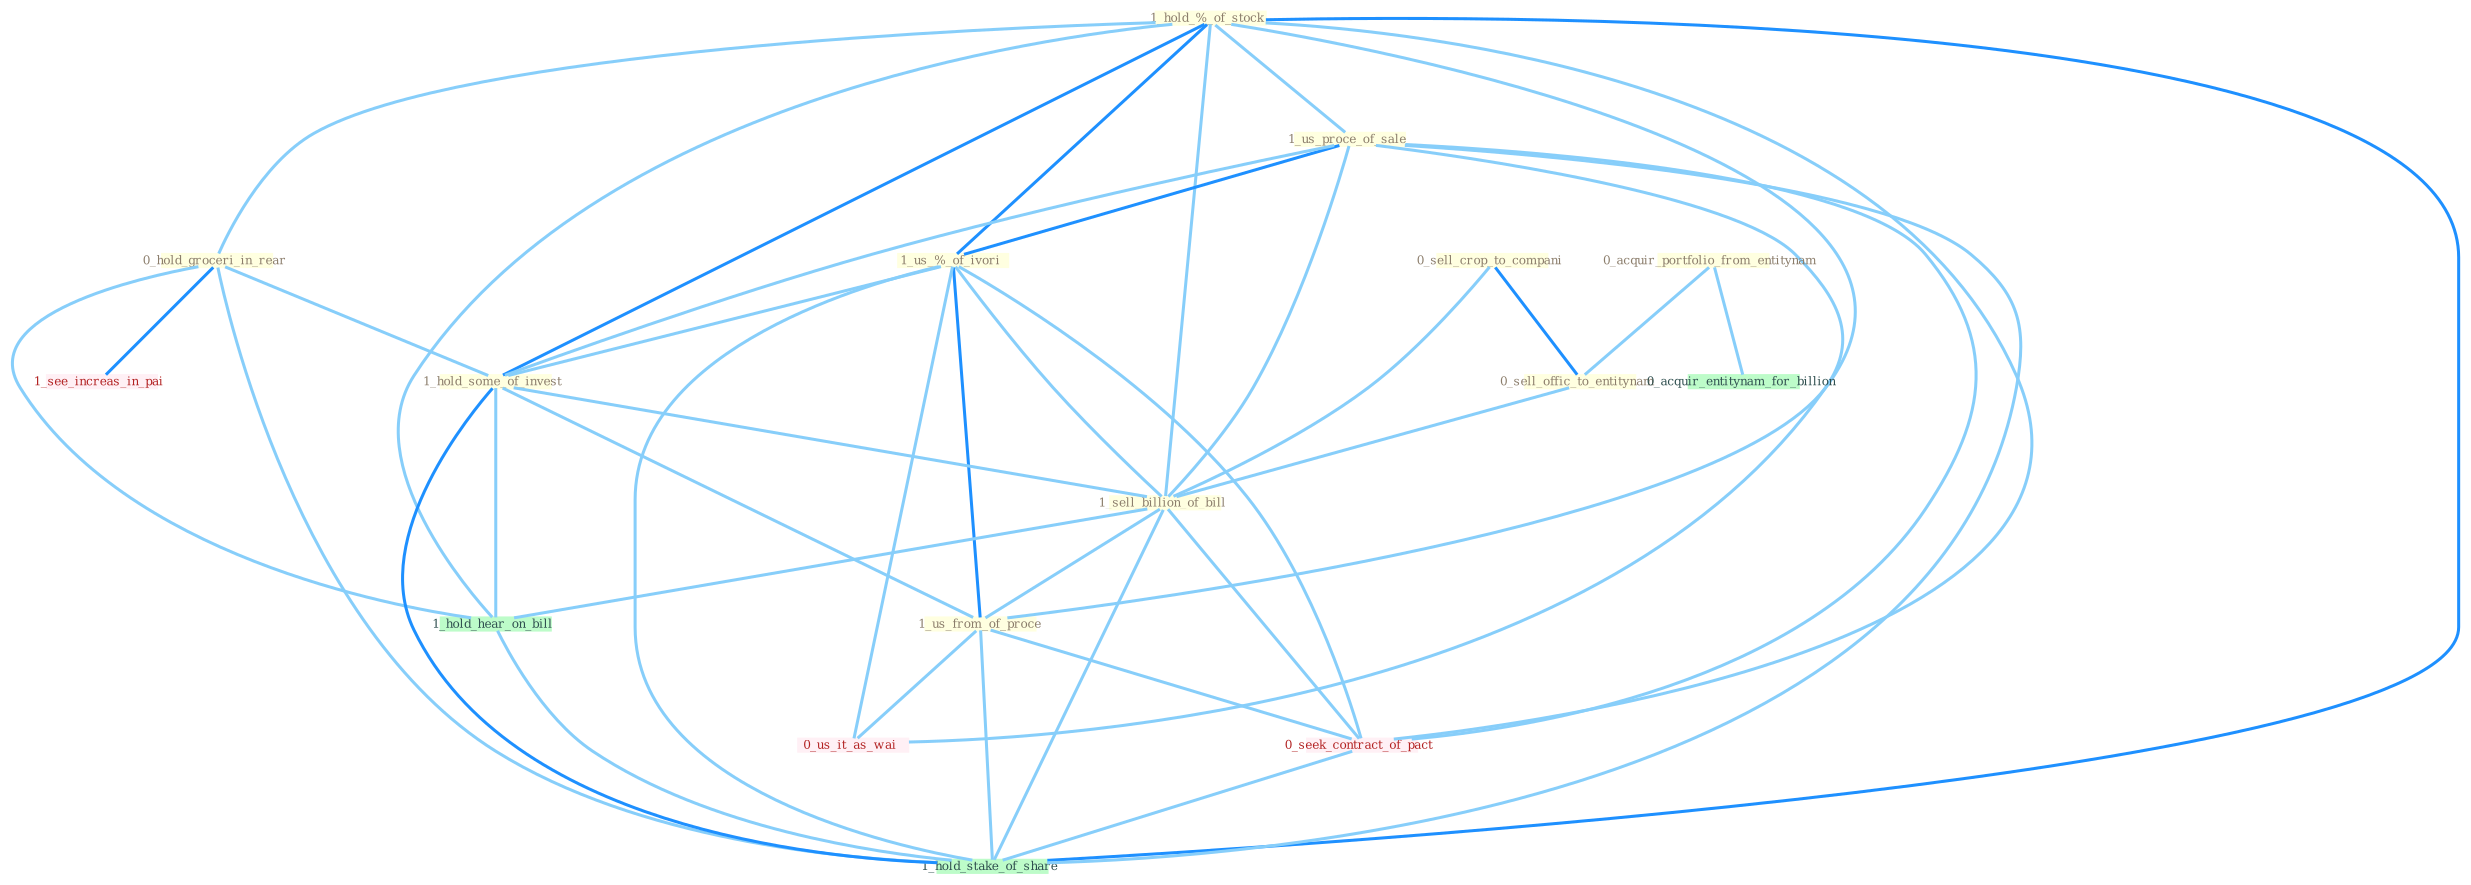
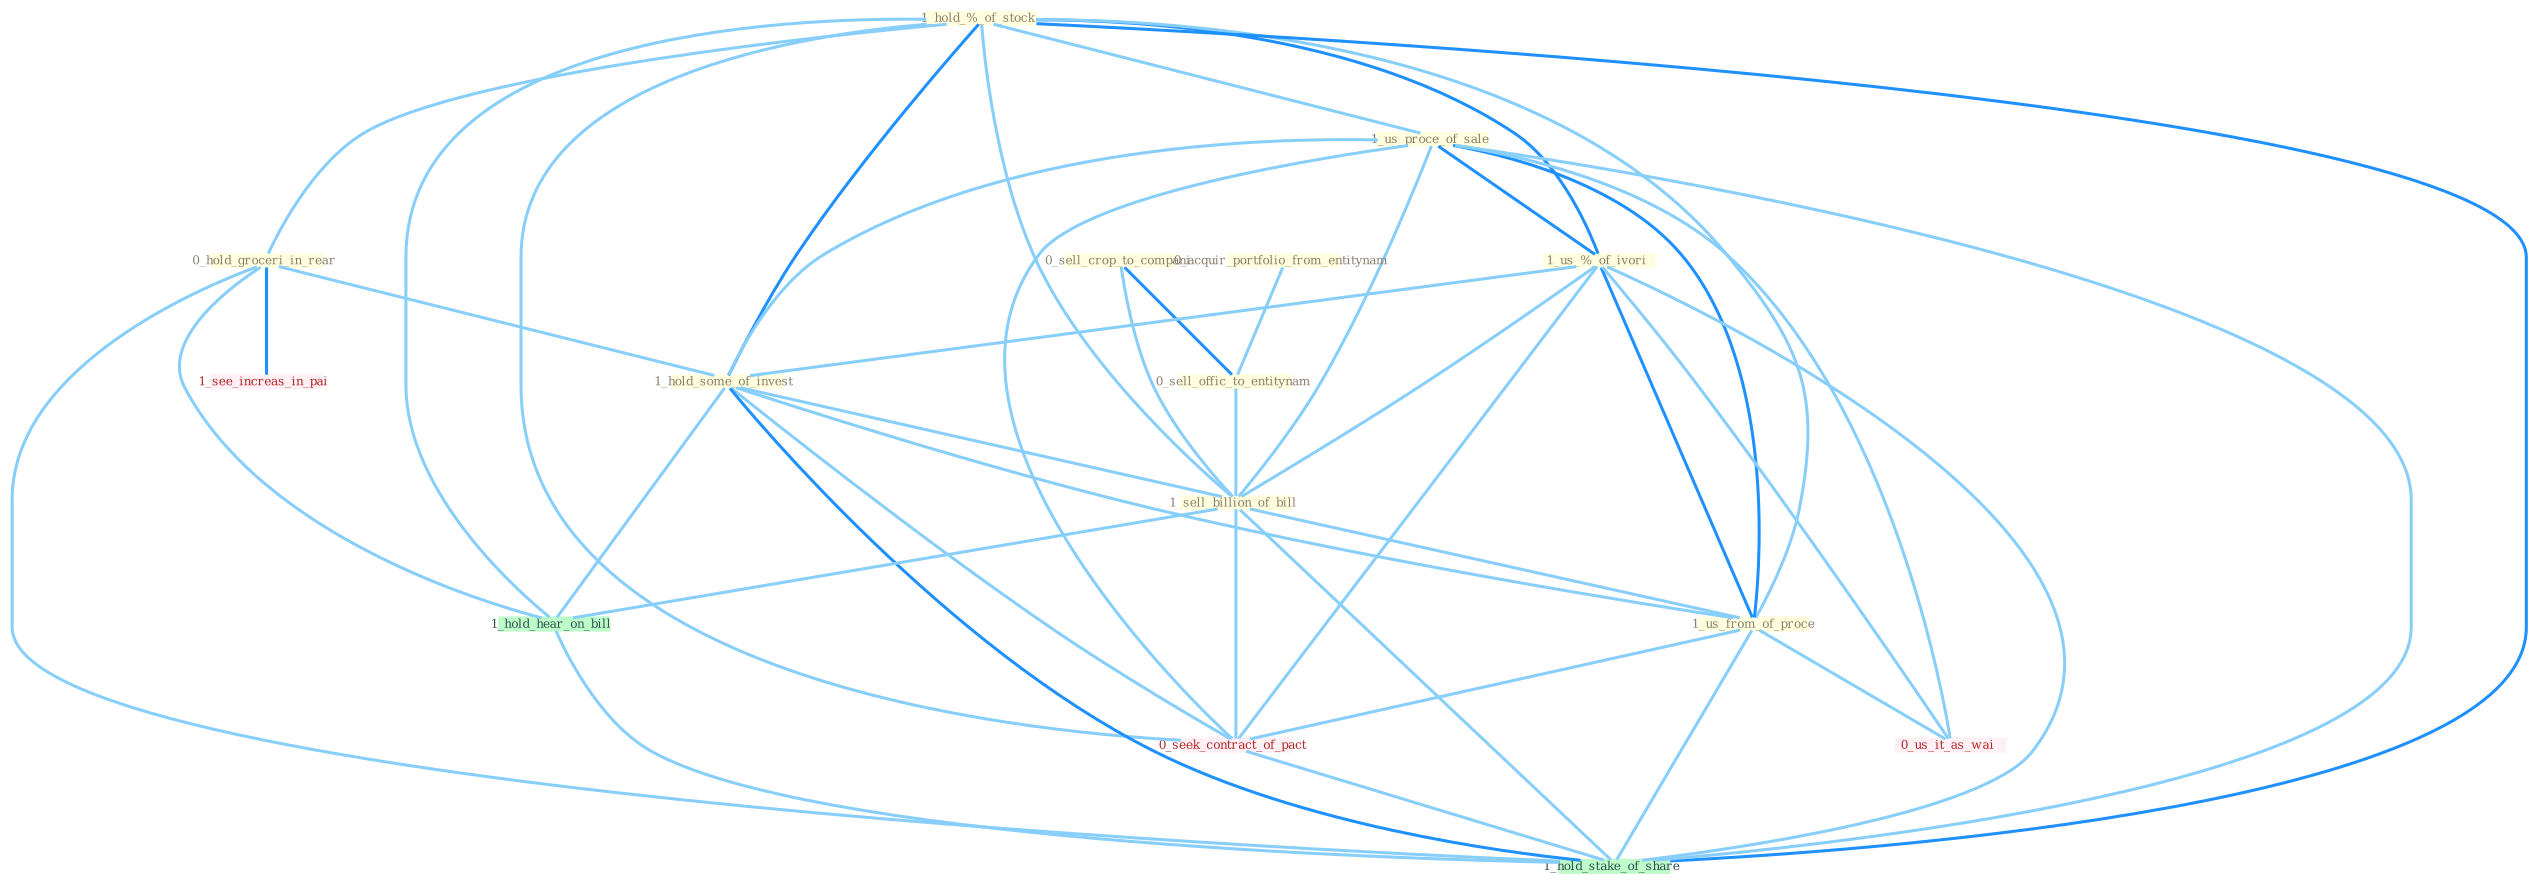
edge "1_us_proce_of_sale" -- "1_us_from_of_proce": added
node "0_acquir_entitynam_for_billion": removed
edge "1_hold_some_of_invest" -- "0_seek_contract_of_pact": added
